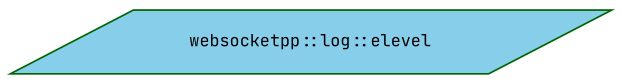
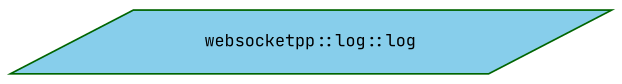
node "websocketpp::log::elevel": label "websocketpp::log::elevel" -> "websocketpp::log::log"
